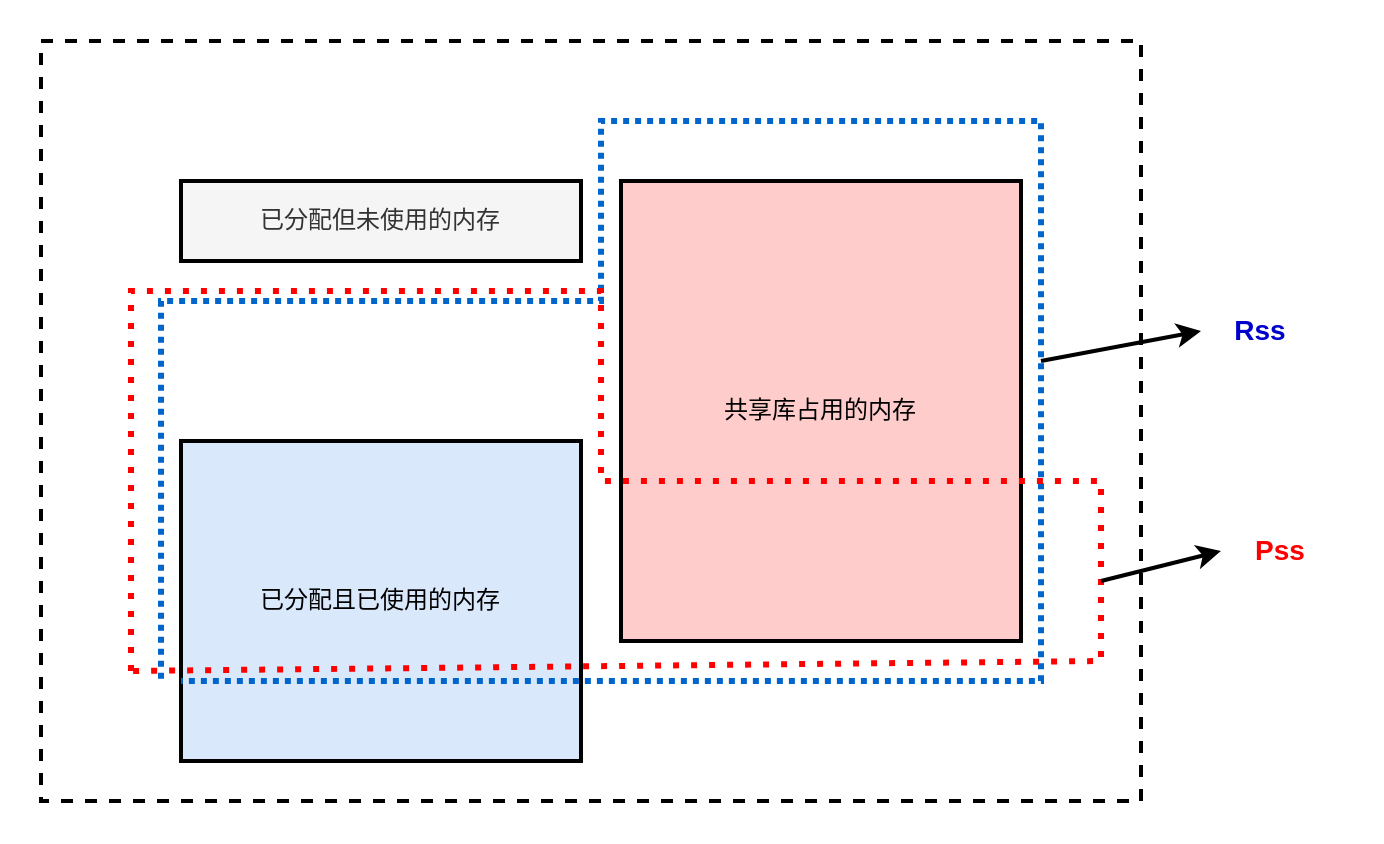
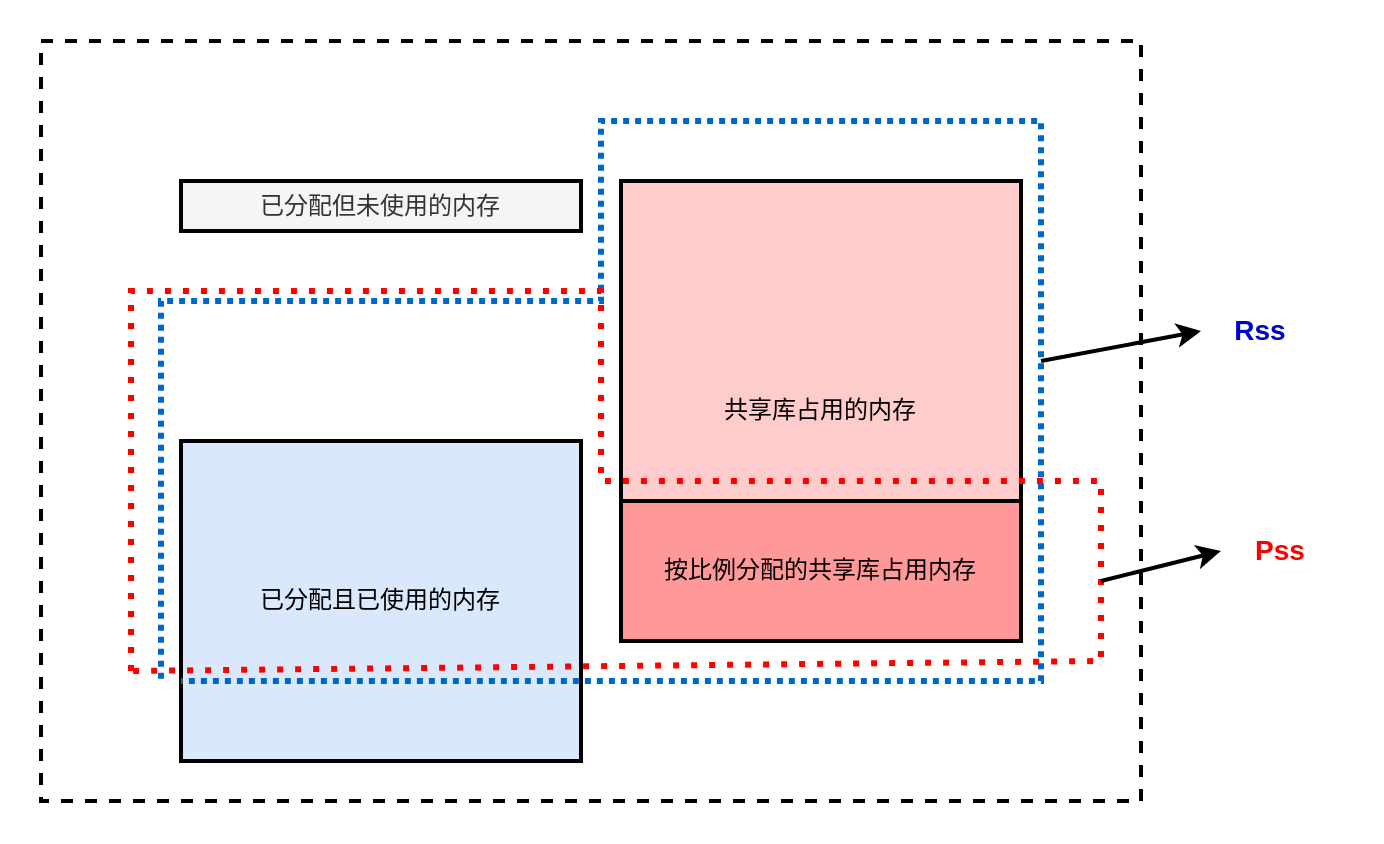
node "已分配但未使用的内存": size 400x80 -> 400x50
node "按比例分配的共享库占用内存": added
